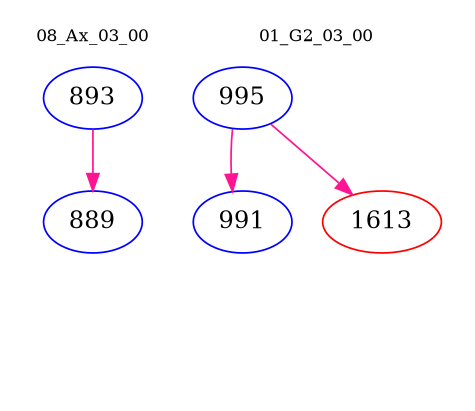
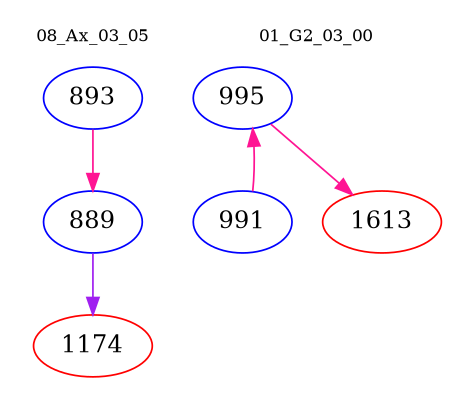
cluster "08_Ax_03_00": label "08_Ax_03_00" -> "08_Ax_03_05"
edge "995" -> "991": reversed
node "1174": added
